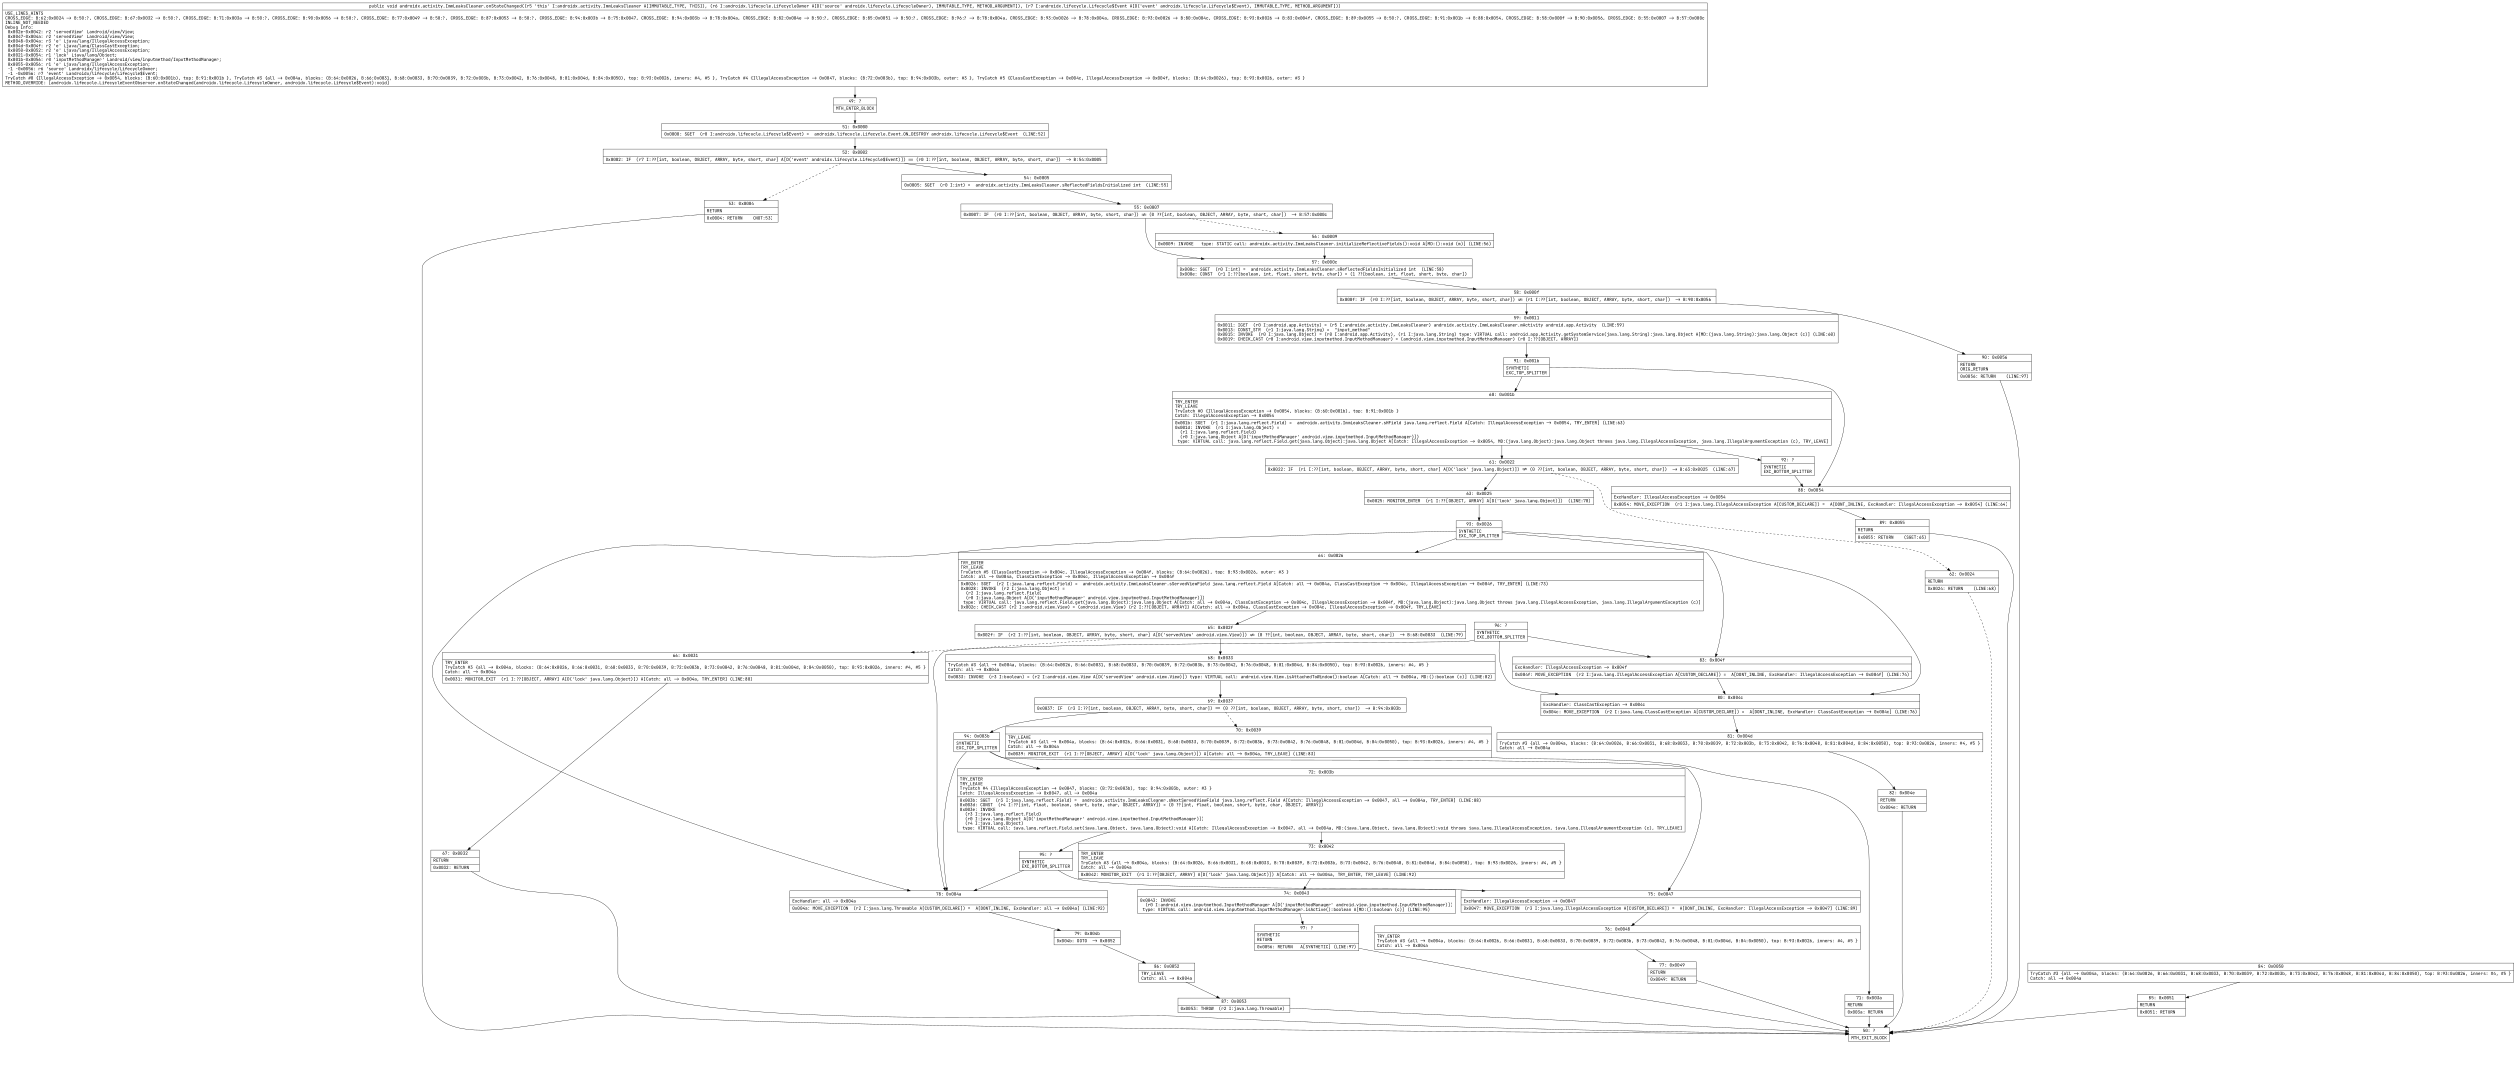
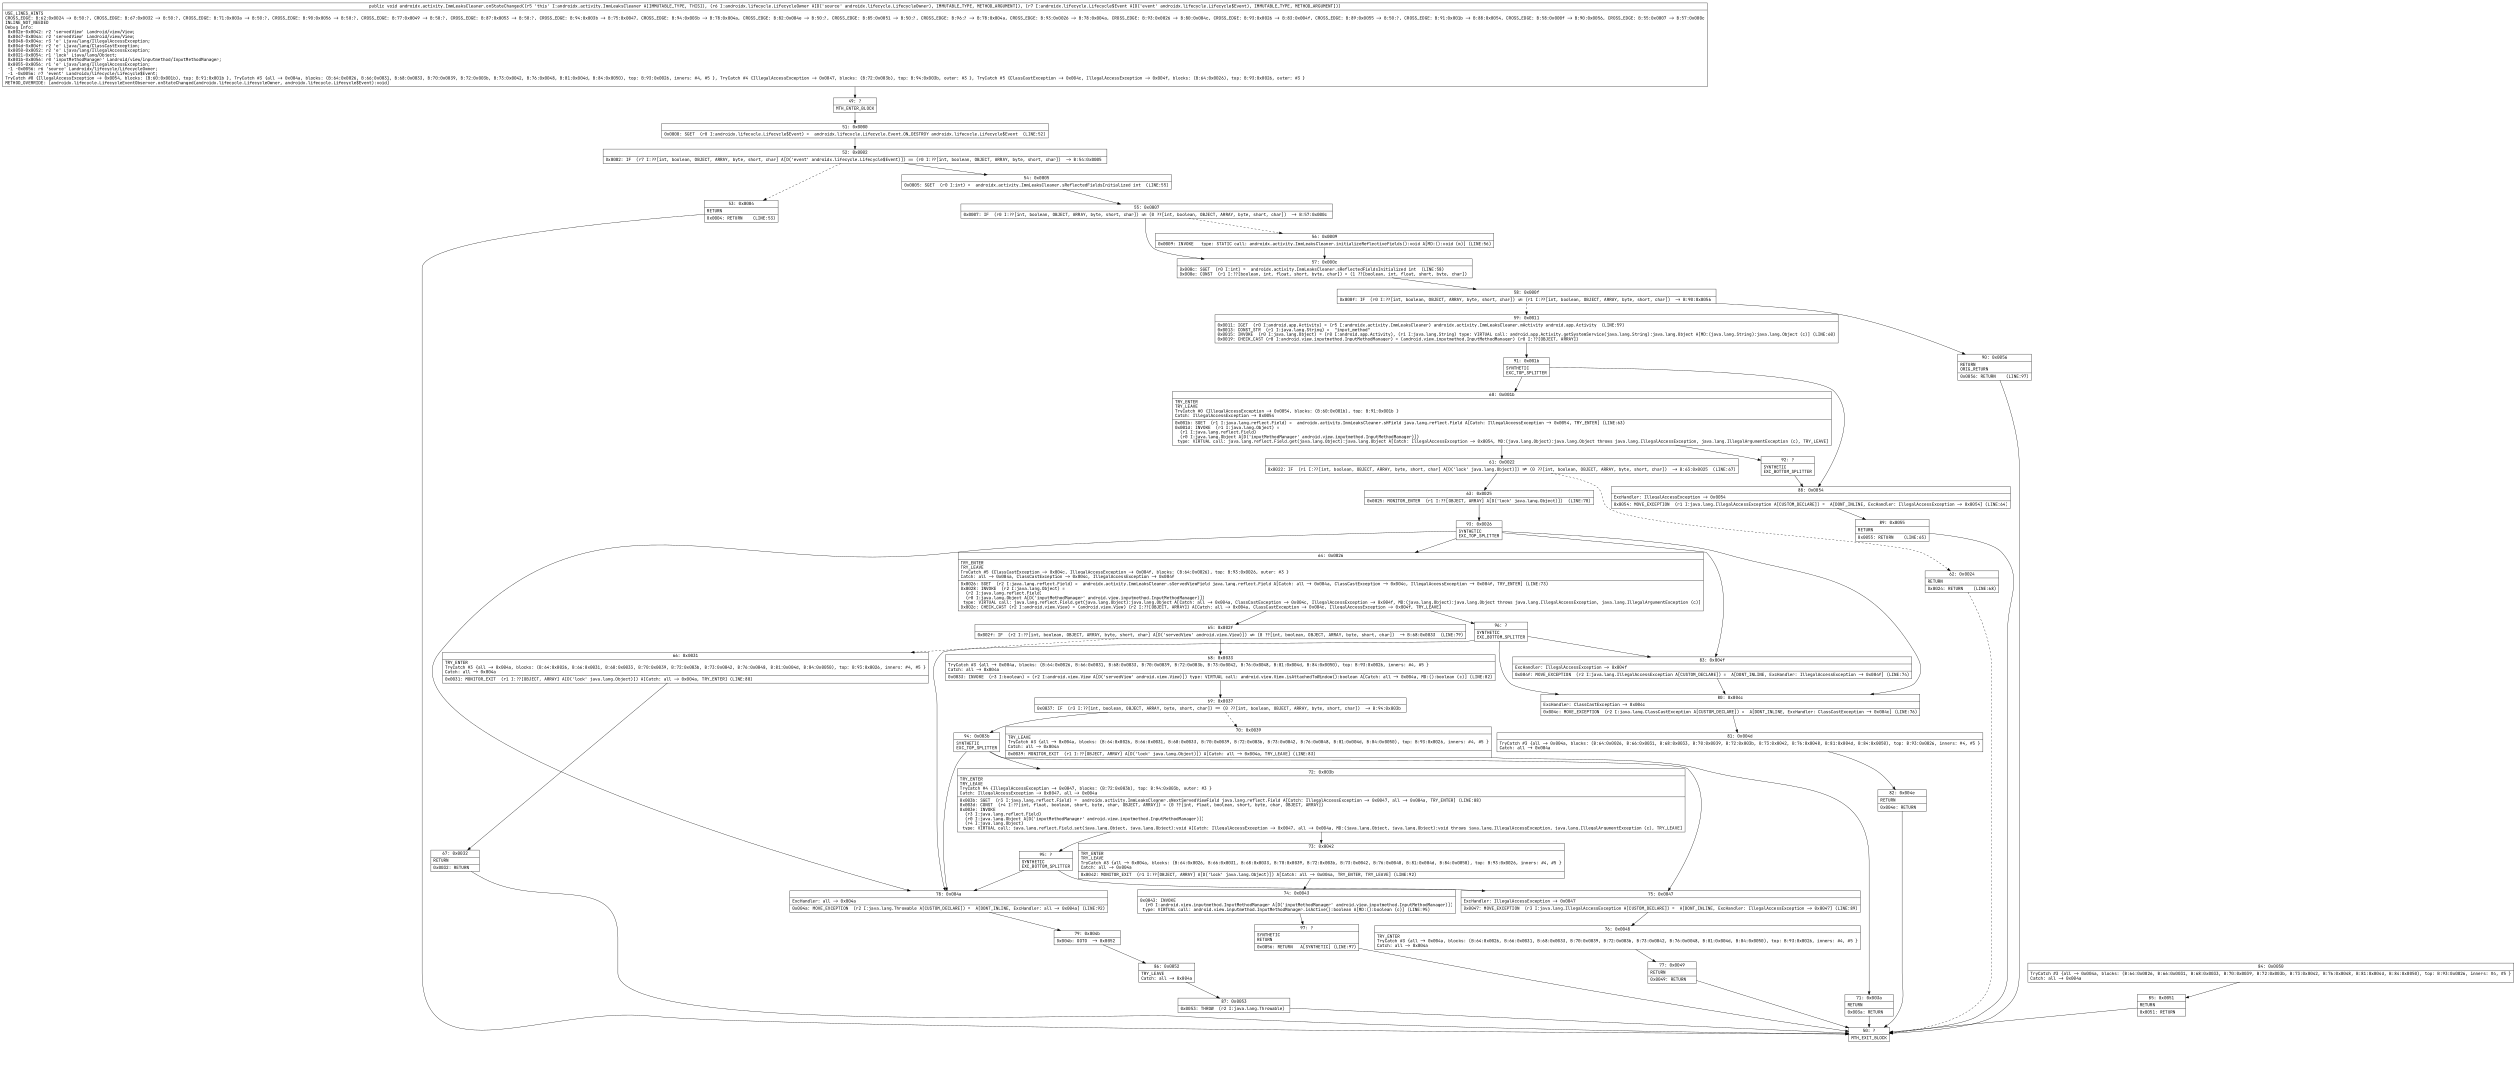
node "53: 0x0004": text "0x0004: RETURN    (NOT:53)" -> "0x0004: RETURN    (LINE:53)"
edge "58: 0x000f" -> "59: 0x0011": style solid -> dashed
node "89: 0x0055": text "0x0055: RETURN    (SGET:65)" -> "0x0055: RETURN    (LINE:65)"
edge "64: 0x0026" -> "96: ?": added
